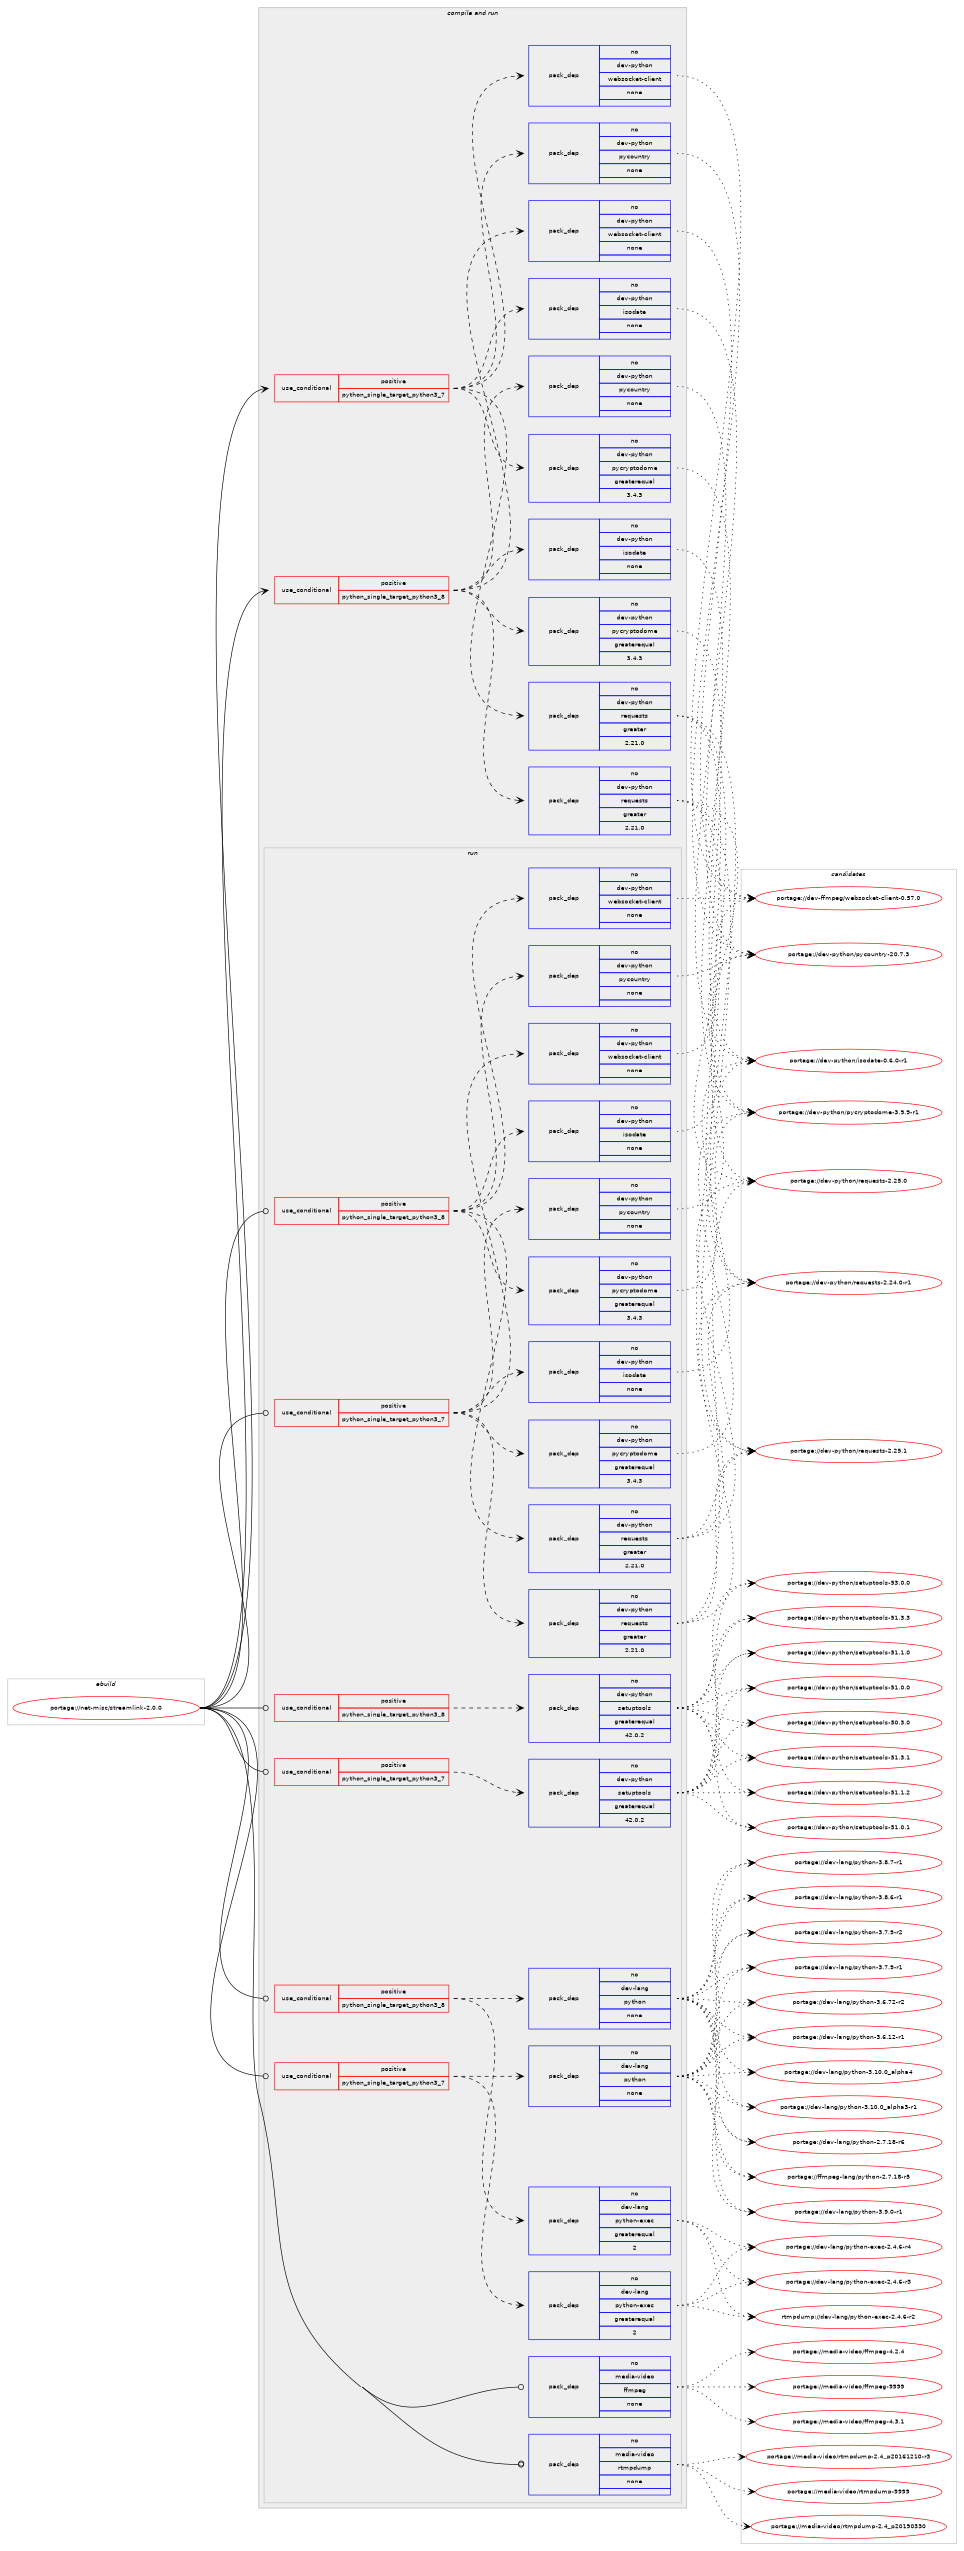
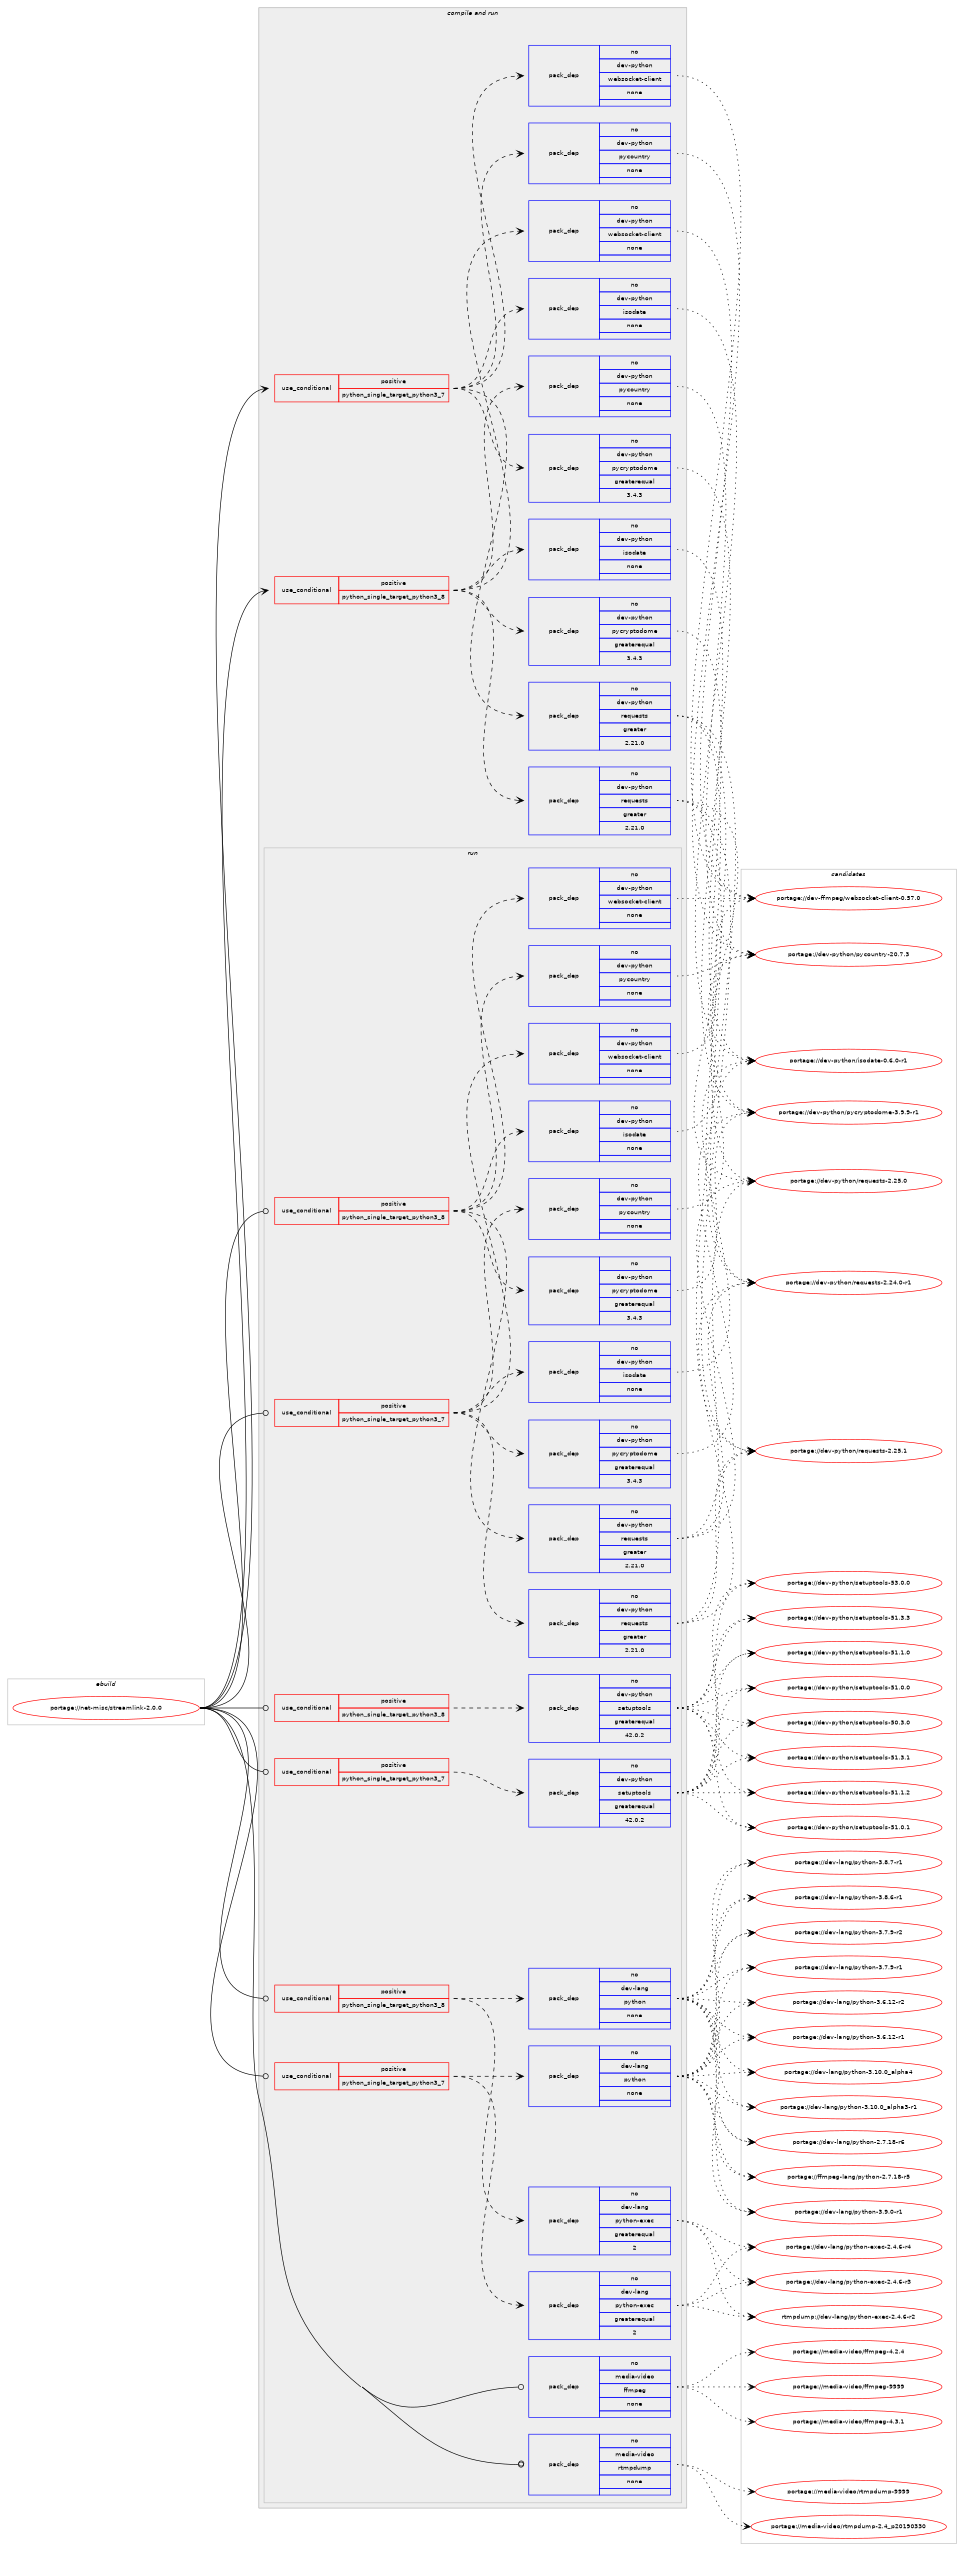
node "portage://dev-lang/python-3.6.72-r2": label "portage://dev-lang/python-3.6.72-r2" -> "portage://dev-lang/python-3.6.12-r2"
node "portage://media-video/rtmpdump-2.4_p20161210-r3": removed
